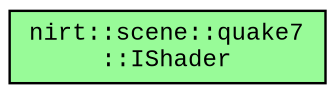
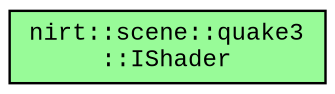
node "nirt::scene::quake7 ::IShader": label "nirt::scene::quake7 ::IShader" -> "nirt::scene::quake3 ::IShader"
